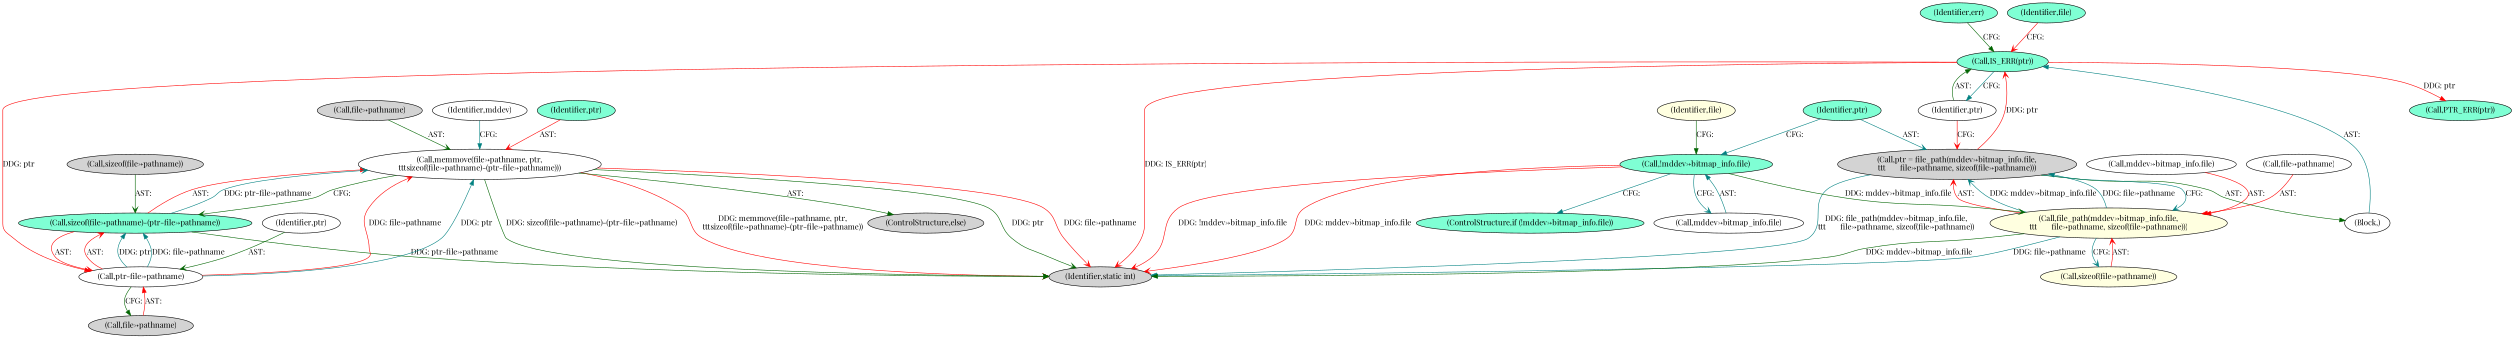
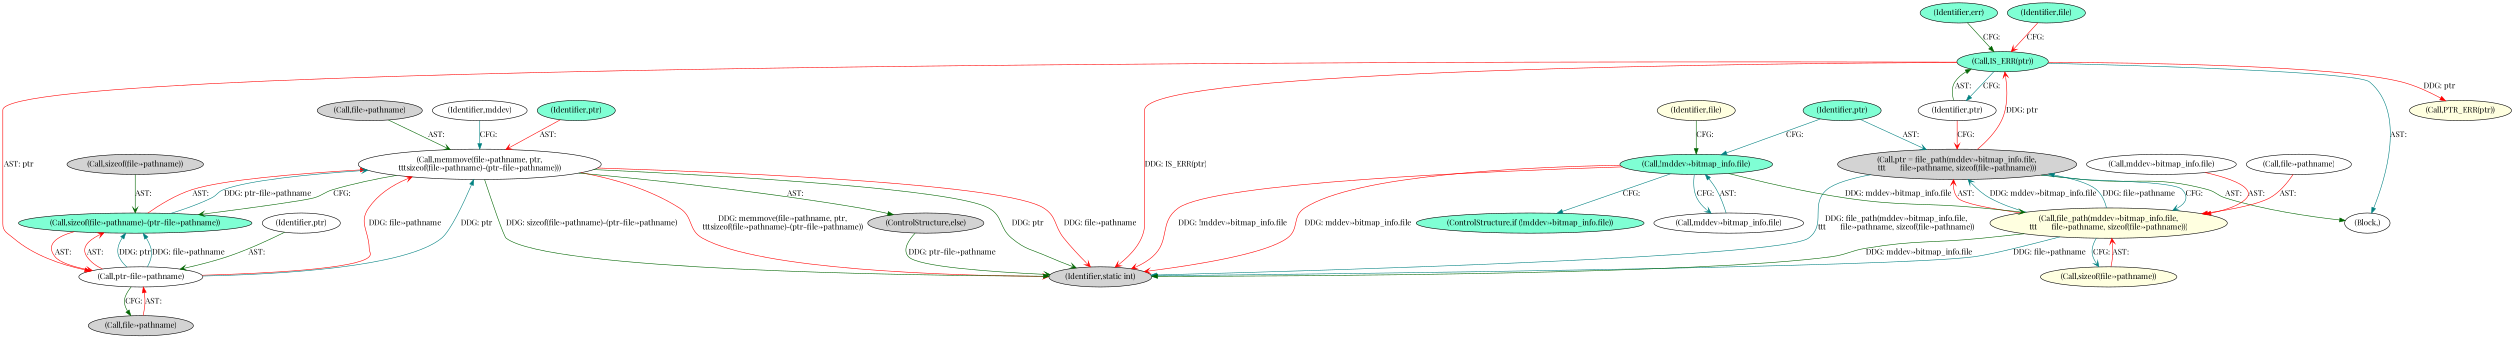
edge "(Block,)" -> "(Call,IS_ERR(ptr))": reversed
node "(Call,PTR_ERR(ptr))": fillcolor aquamarine -> lightyellow
edge "(Call,IS_ERR(ptr))" -> "(Call,ptr-file->pathname)": label "DDG: ptr" -> "AST: ptr"
edge "(Call,sizeof(file->pathname)-(ptr-file->pathname))" -> "(Identifier,static int)": now "(ControlStructure,else)" -> "(Identifier,static int)"
